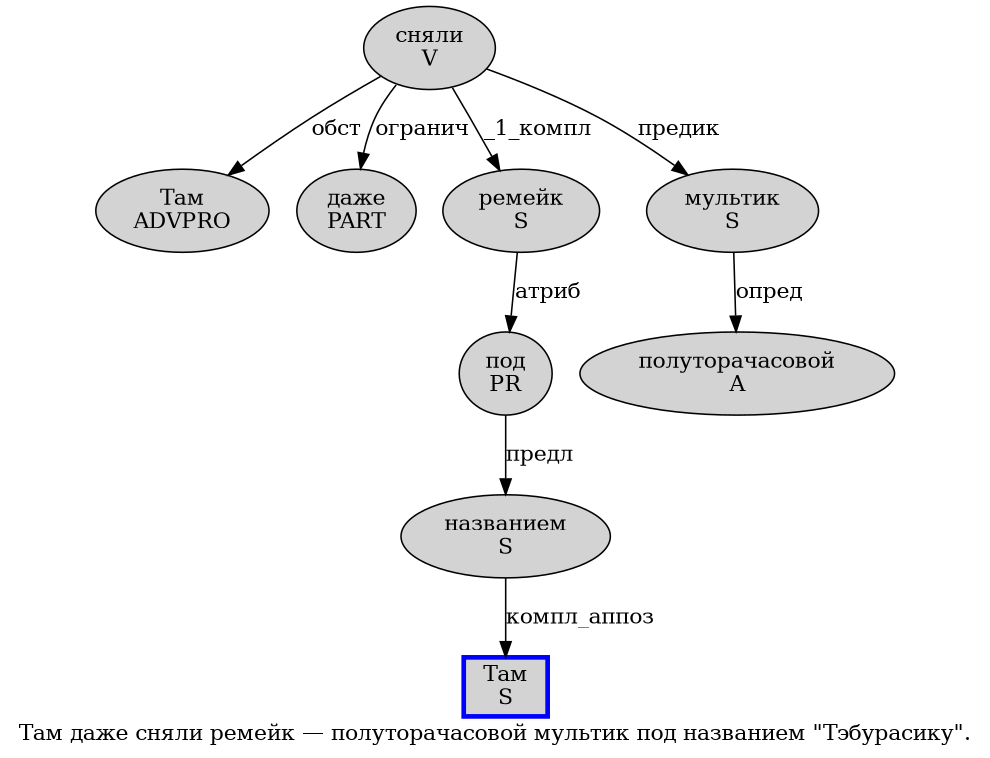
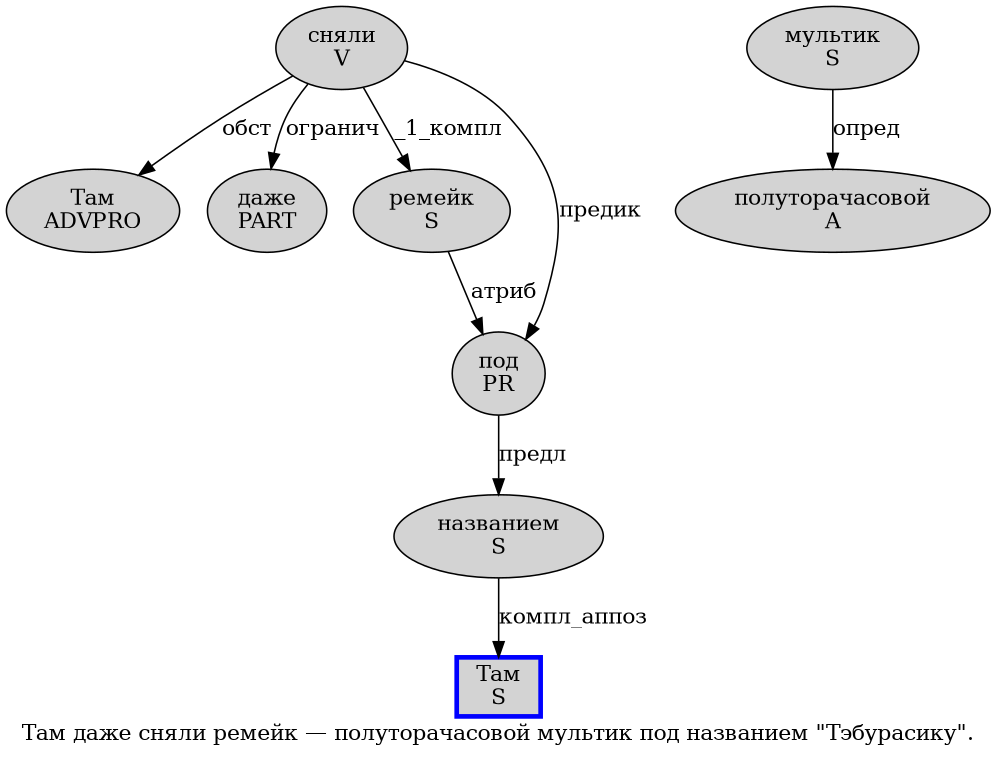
edge "сняли V" -> "мультик S": now "сняли V" -> "под PR"
